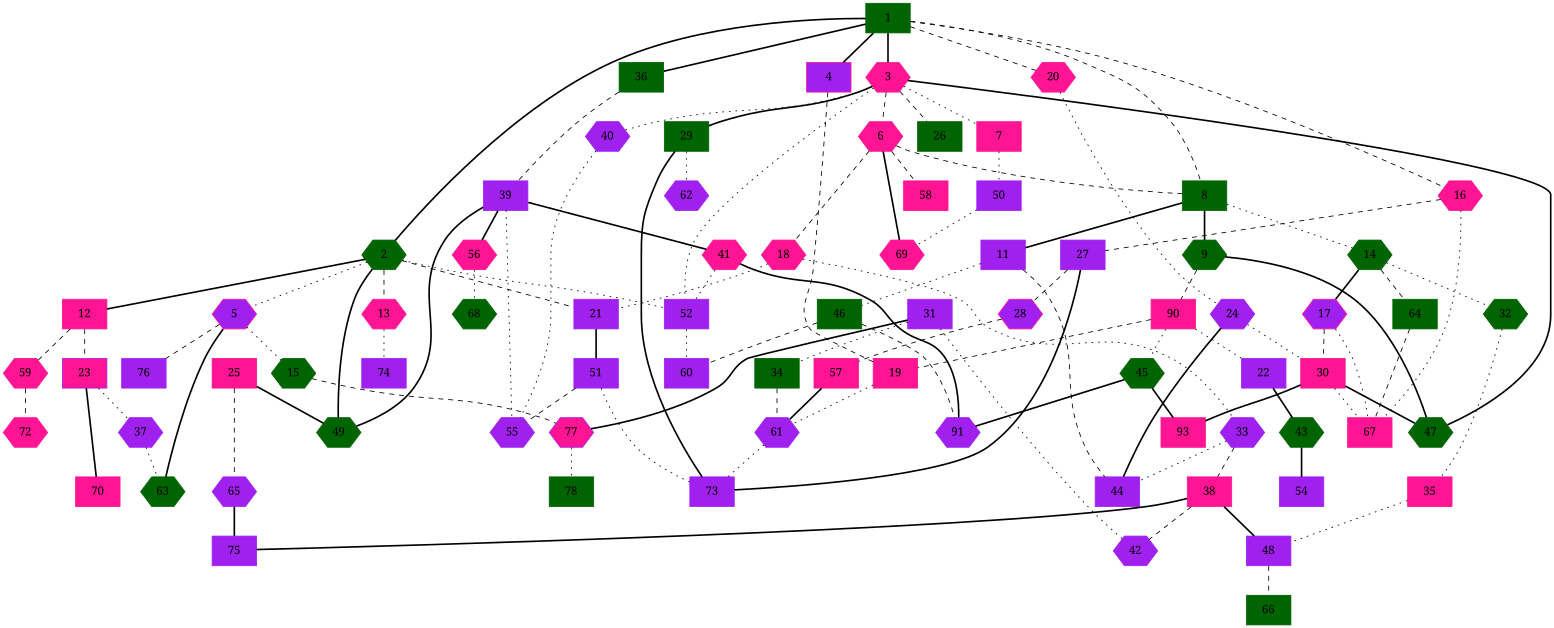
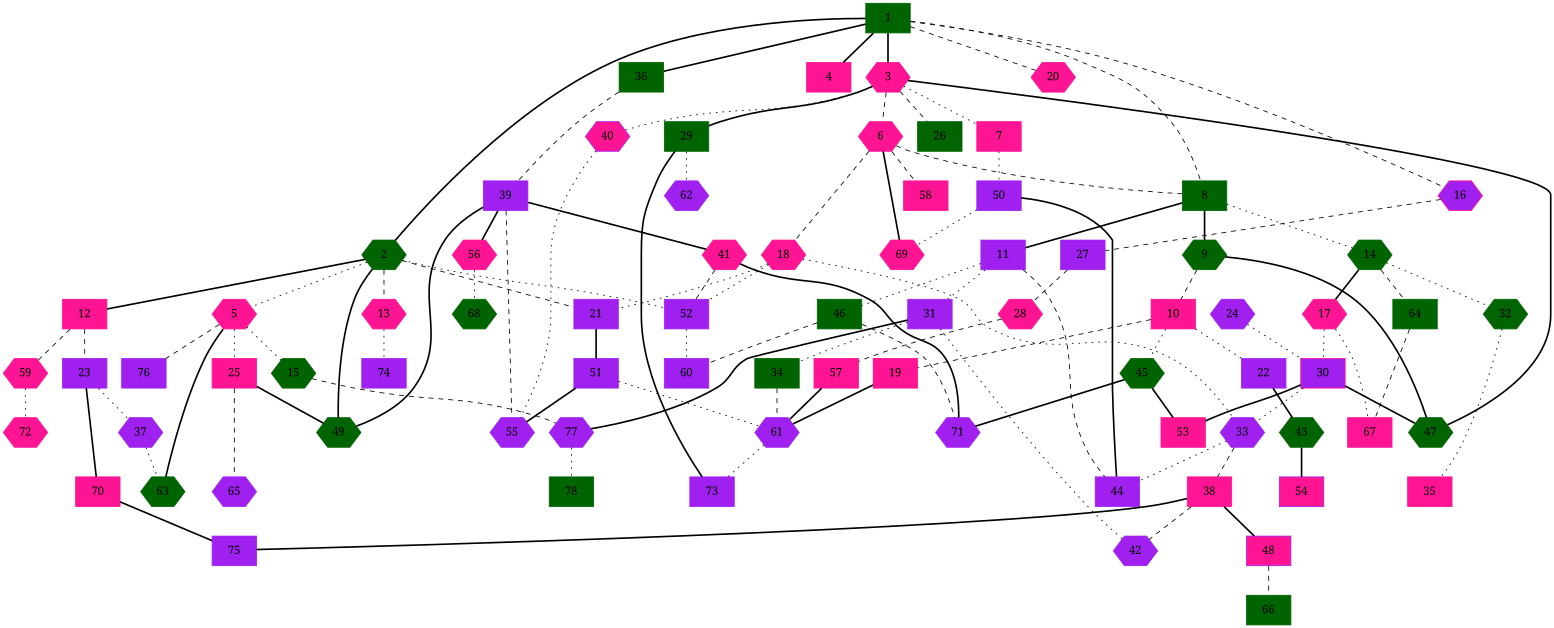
node "4": fillcolor purple -> deeppink
node "40": fillcolor purple -> deeppink
edge "3" -- "52": now "18" -- "52"
node "16": fillcolor deeppink -> purple
edge "20" -- "24": removed
edge "4" -- "19": removed
edge "41" -- "52": style dotted -> dashed
edge "11" -- "31": added
node "5": fillcolor purple -> deeppink
edge "39" -- "55": style dotted -> dashed
node "28": fillcolor purple -> deeppink
node "90": label "90" -> "10"
node "17": fillcolor purple -> deeppink
edge "16" -- "67": removed
edge "5" -- "25": added
edge "17" -- "30": style dashed -> dotted
node "23": fillcolor deeppink -> purple
node "30": fillcolor deeppink -> purple
edge "24" -- "44": now "50" -- "44"
edge "59" -- "72": style dashed -> dotted
edge "30" -- "67": now "30" -- "33"
edge "19" -- "61": style dotted -> bold
edge "51" -- "55": style dashed -> bold
node "77": fillcolor deeppink -> purple
node "91": label "91" -> "71"
node "93": label "93" -> "53"
edge "51" -- "73": now "51" -- "61"
edge "27" -- "73": removed
node "54": fillcolor purple -> deeppink
edge "65" -- "75": now "70" -- "75"
edge "35" -- "48": removed
node "48": fillcolor purple -> deeppink
